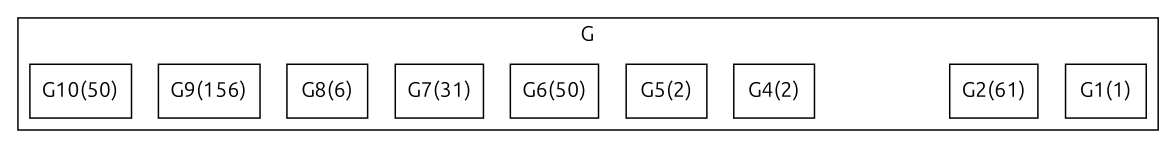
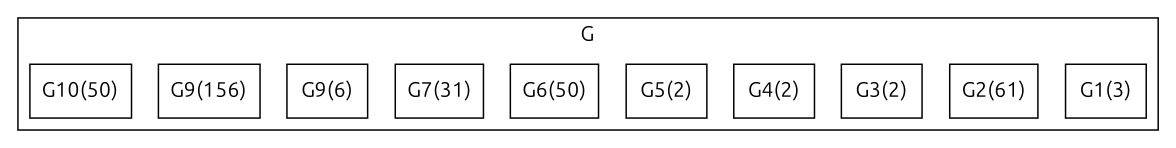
node "G8(6)": label "G8(6)" -> "G9(6)"
node "G3(2)": added
node "G1(1)": label "G1(1)" -> "G1(3)"
